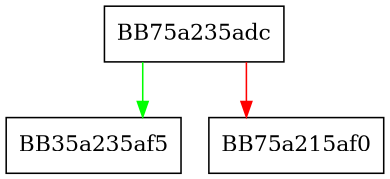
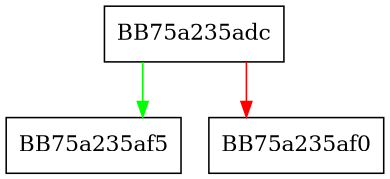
node "BB35a235af5": label "BB35a235af5" -> "BB75a235af5"
node "BB75a215af0": label "BB75a215af0" -> "BB75a235af0"
